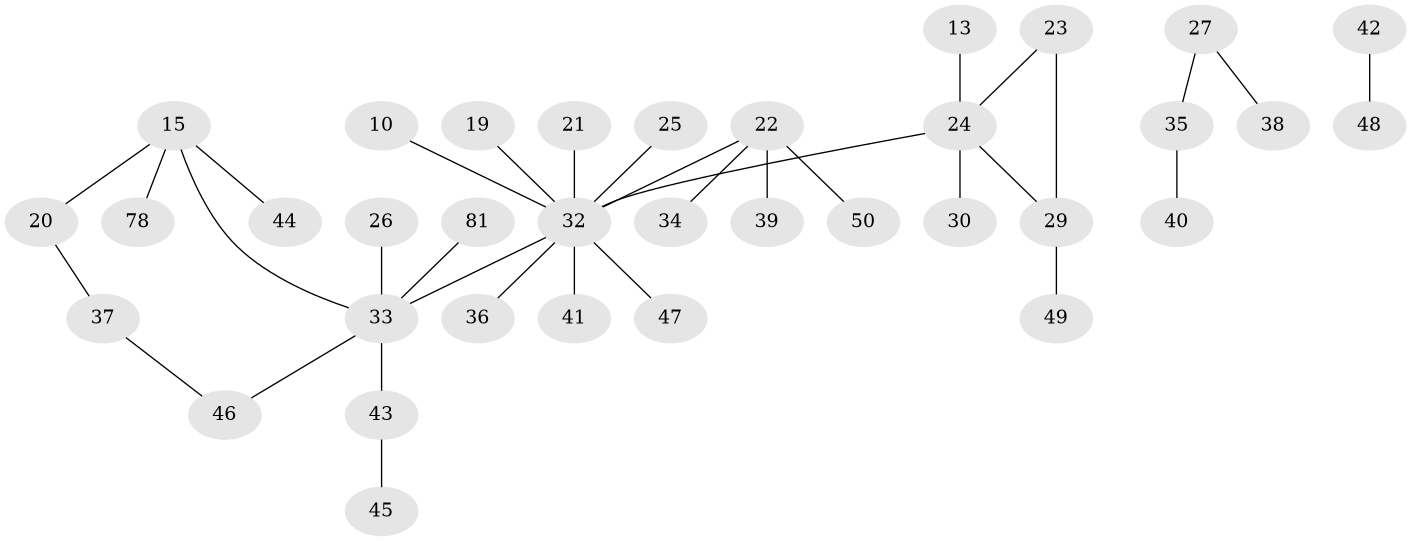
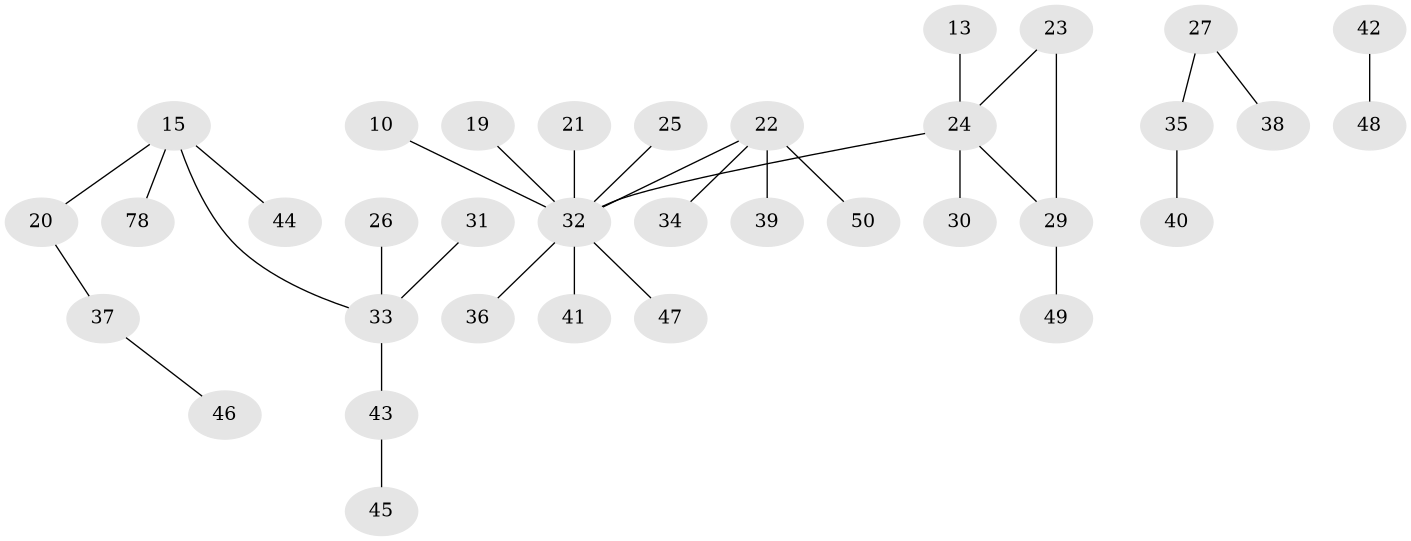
node "81": label "81" -> "31"
edge "32" -- "33": removed
edge "33" -- "46": removed
